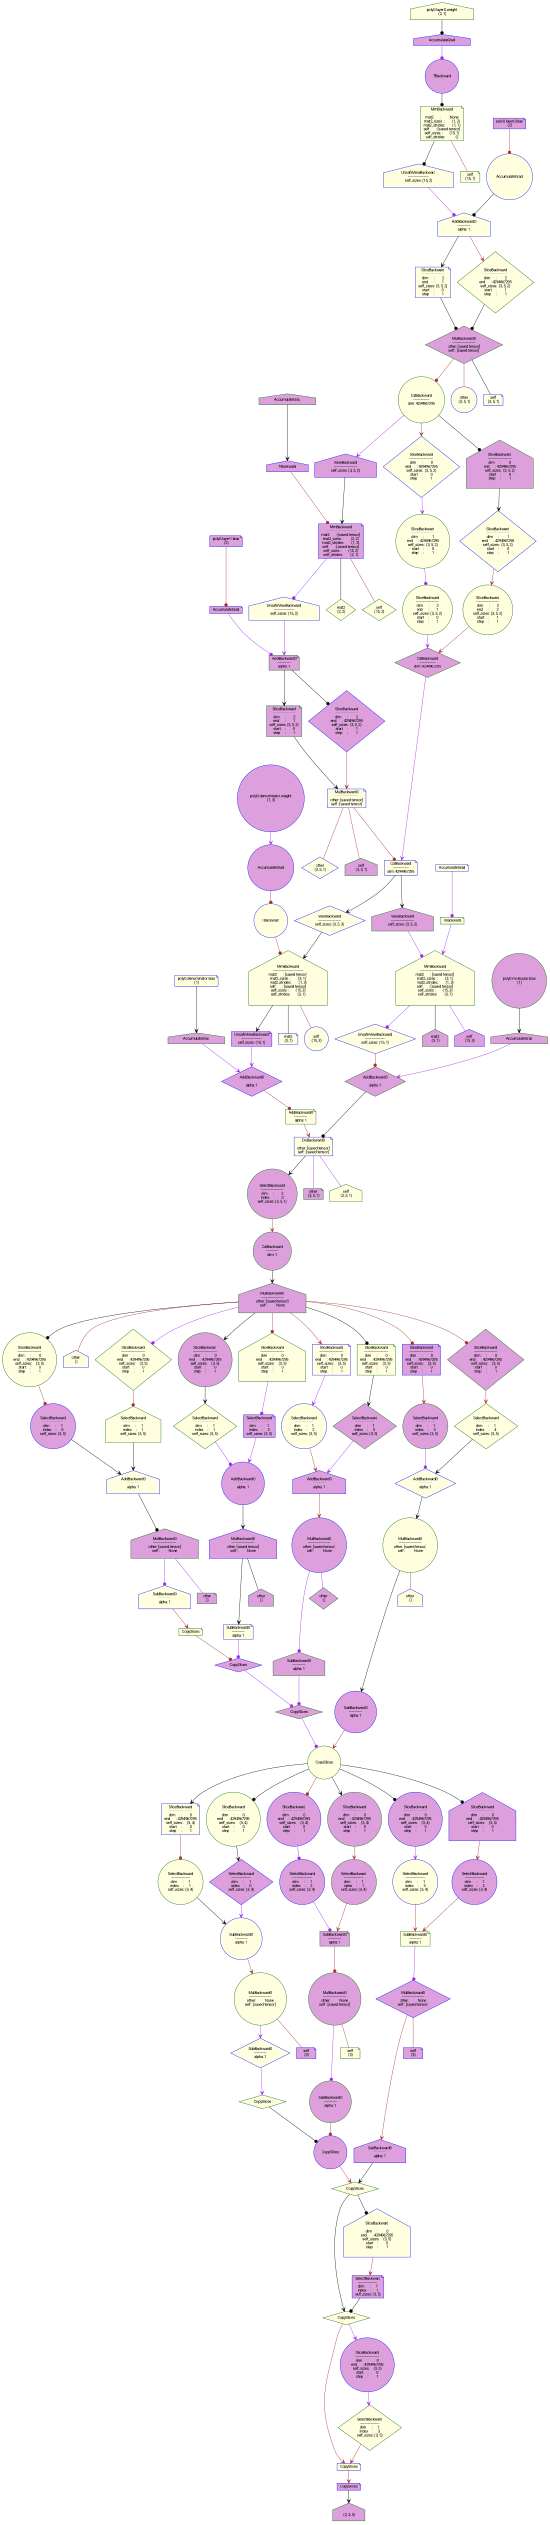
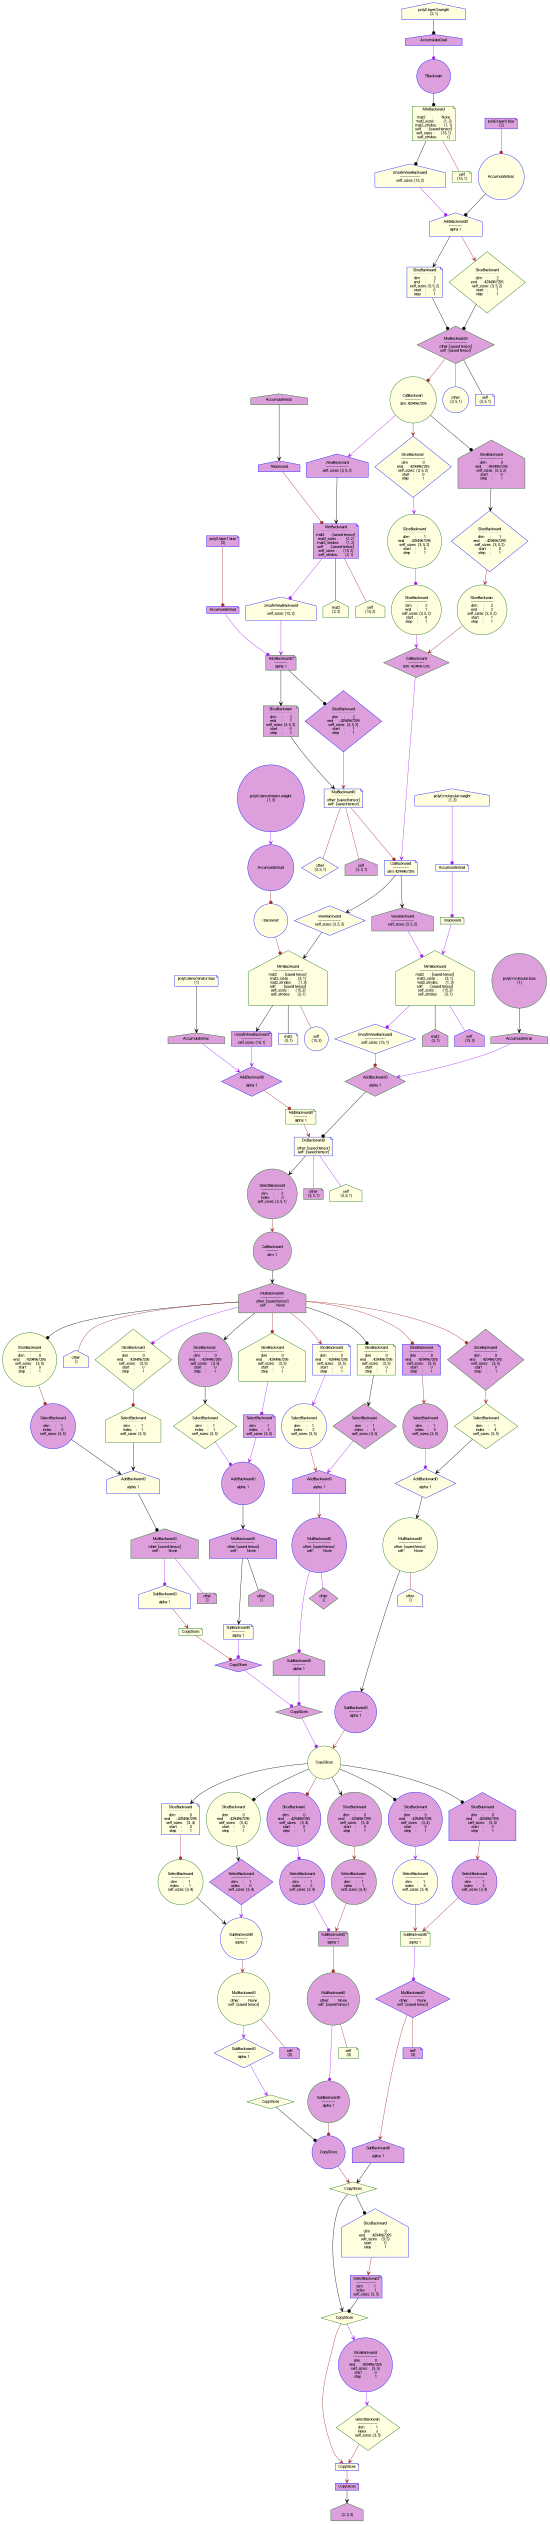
node "poly0.layer0.weight (2, 1)": color darkgreen -> blue
node "mat2 (2, 2)": shape diamond -> house
node "self (15, 2)": shape diamond -> house
node "poly0.molecular.weight (1, 3)": added
